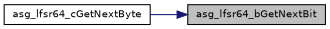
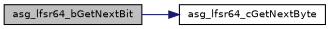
edge "asg_lfsr64_cGetNextByte" -> "asg_lfsr64_bGetNextBit": reversed
